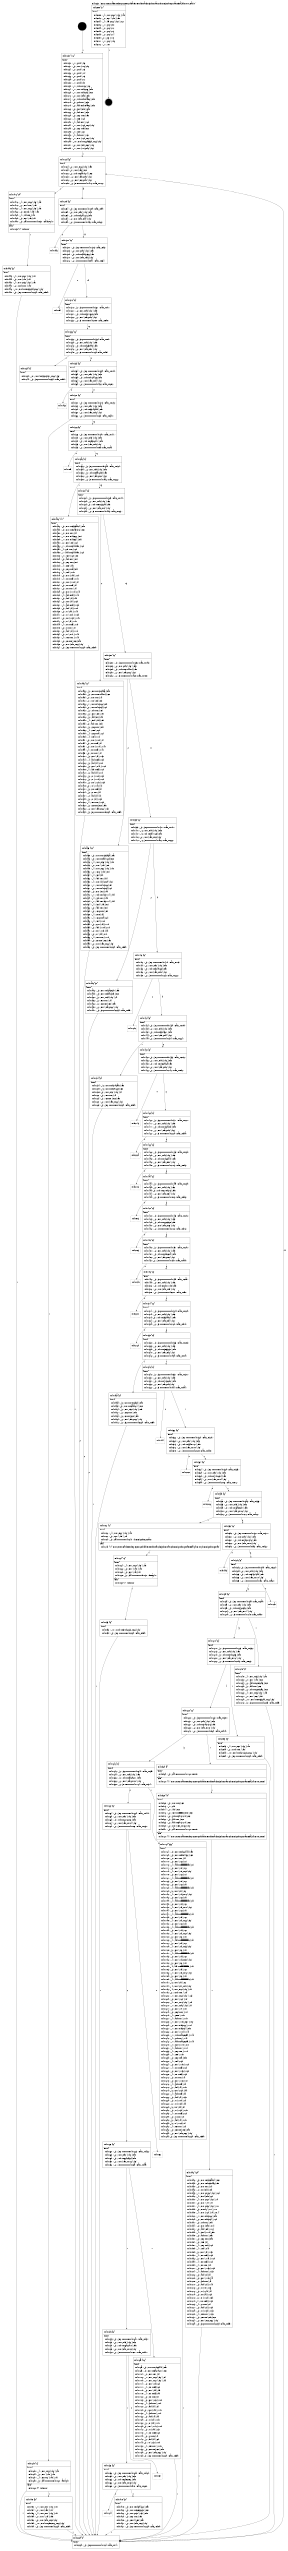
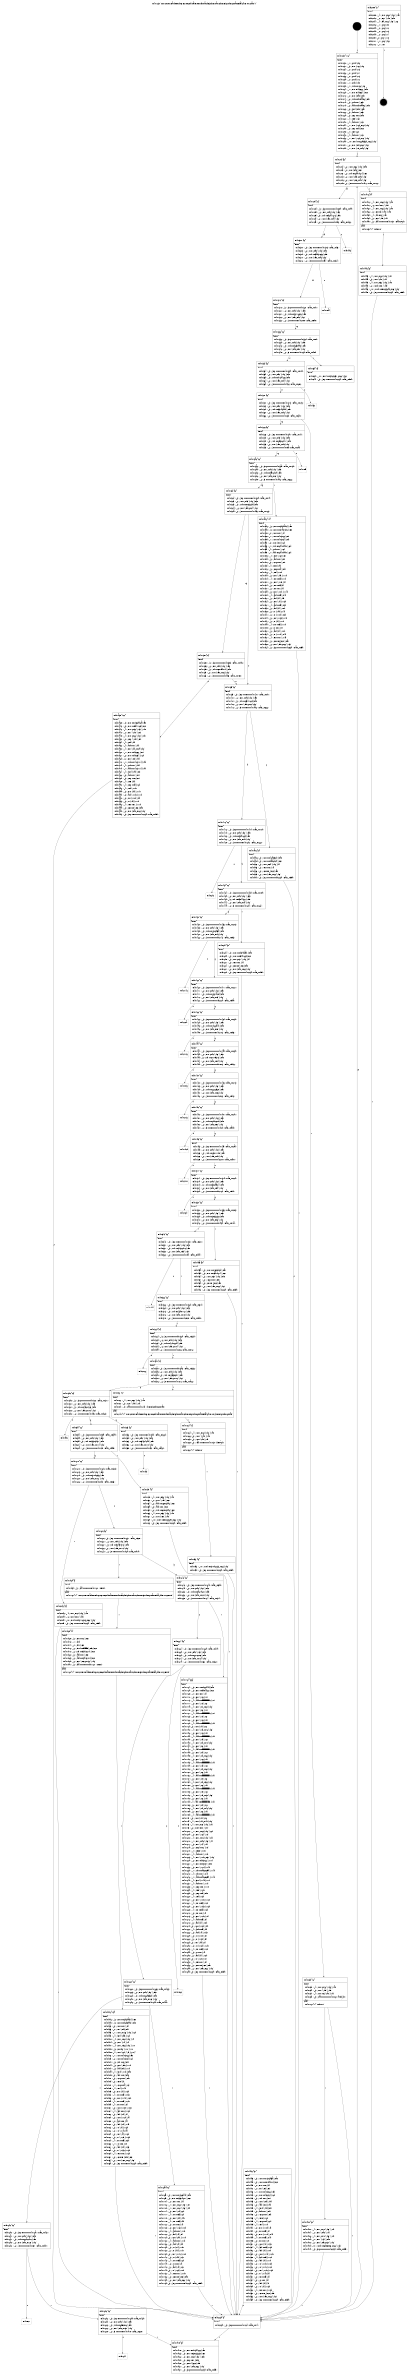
edge "0x4013c4 [28]" -> "0x4019b5 [137]": now "0x4013c4 [28]" -> "0x4013fc [28]"
node "0x40202e": removed
edge "0x4015d8 [28]" -> "0x4015f4 [28]": now "0x4015bc [28]" -> "0x4015f4 [28]"
edge "0x40191e [30]" -> "0x402239 [5]": reversed
